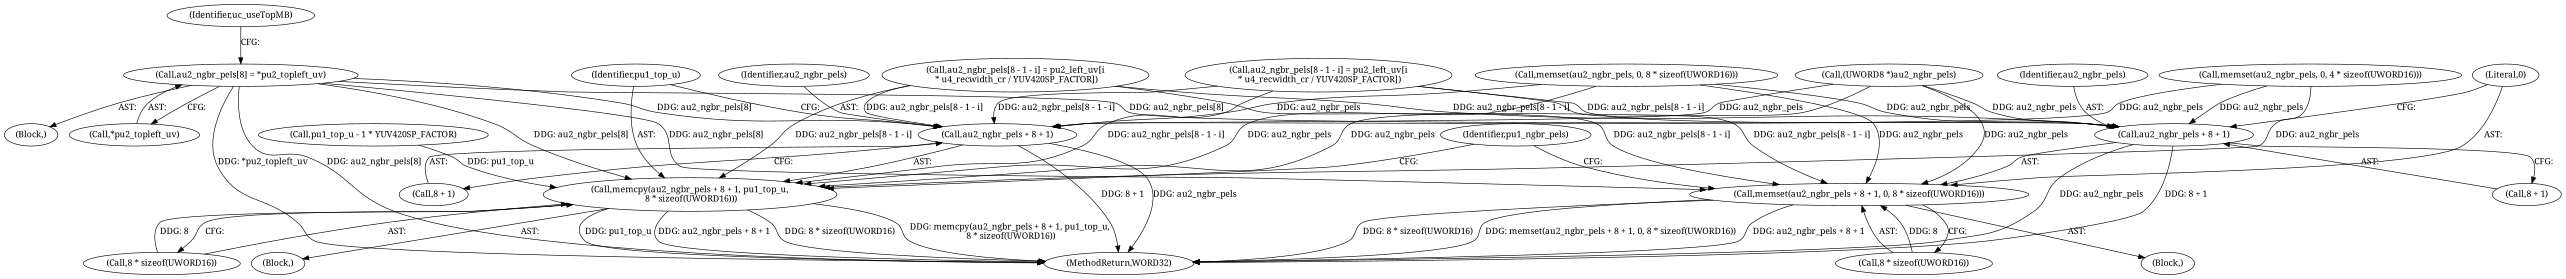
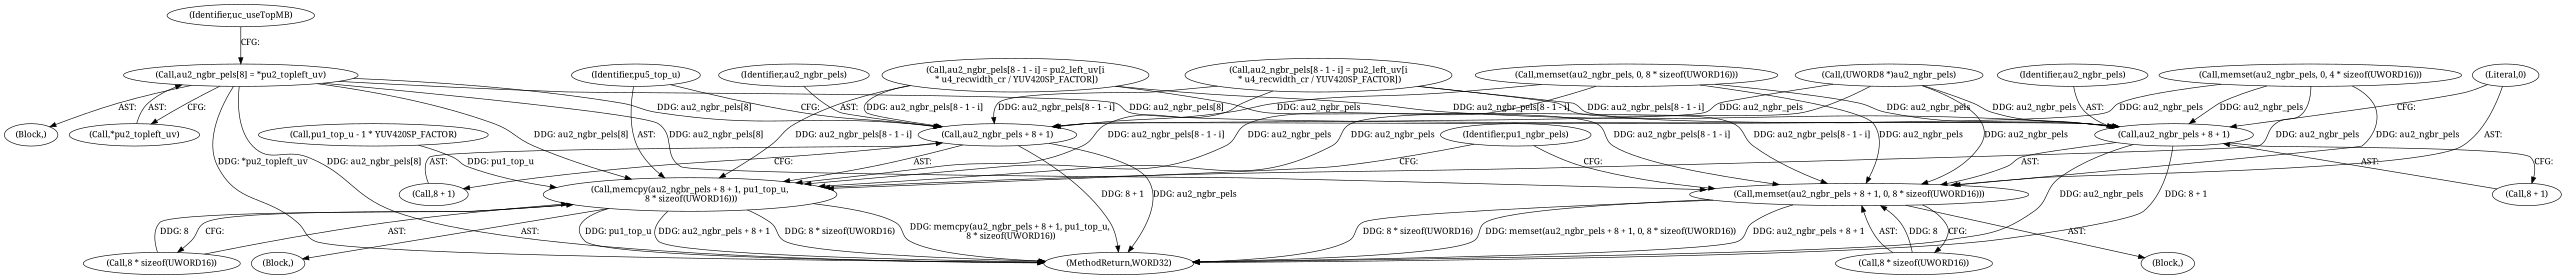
node "(Identifier,pu1_top_u)": label "(Identifier,pu1_top_u)" -> "(Identifier,pu5_top_u)"
edge "(Call,memset(au2_ngbr_pels, 0, 4 * sizeof(UWORD16)))" -> "(Call,memset(au2_ngbr_pels + 8 + 1, 0, 8 * sizeof(UWORD16)))": added, label "DDG: au2_ngbr_pels"
